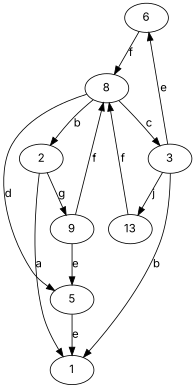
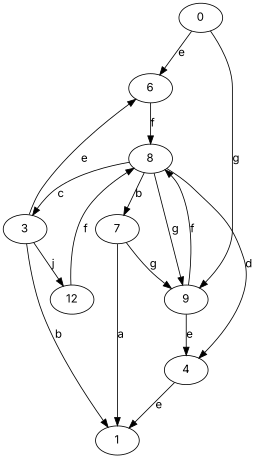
node "0": added
node "2": label "2" -> "7"
edge "8" -> "9": added, label "g"
node "13": label "13" -> "12"
node "5": label "5" -> "4"
